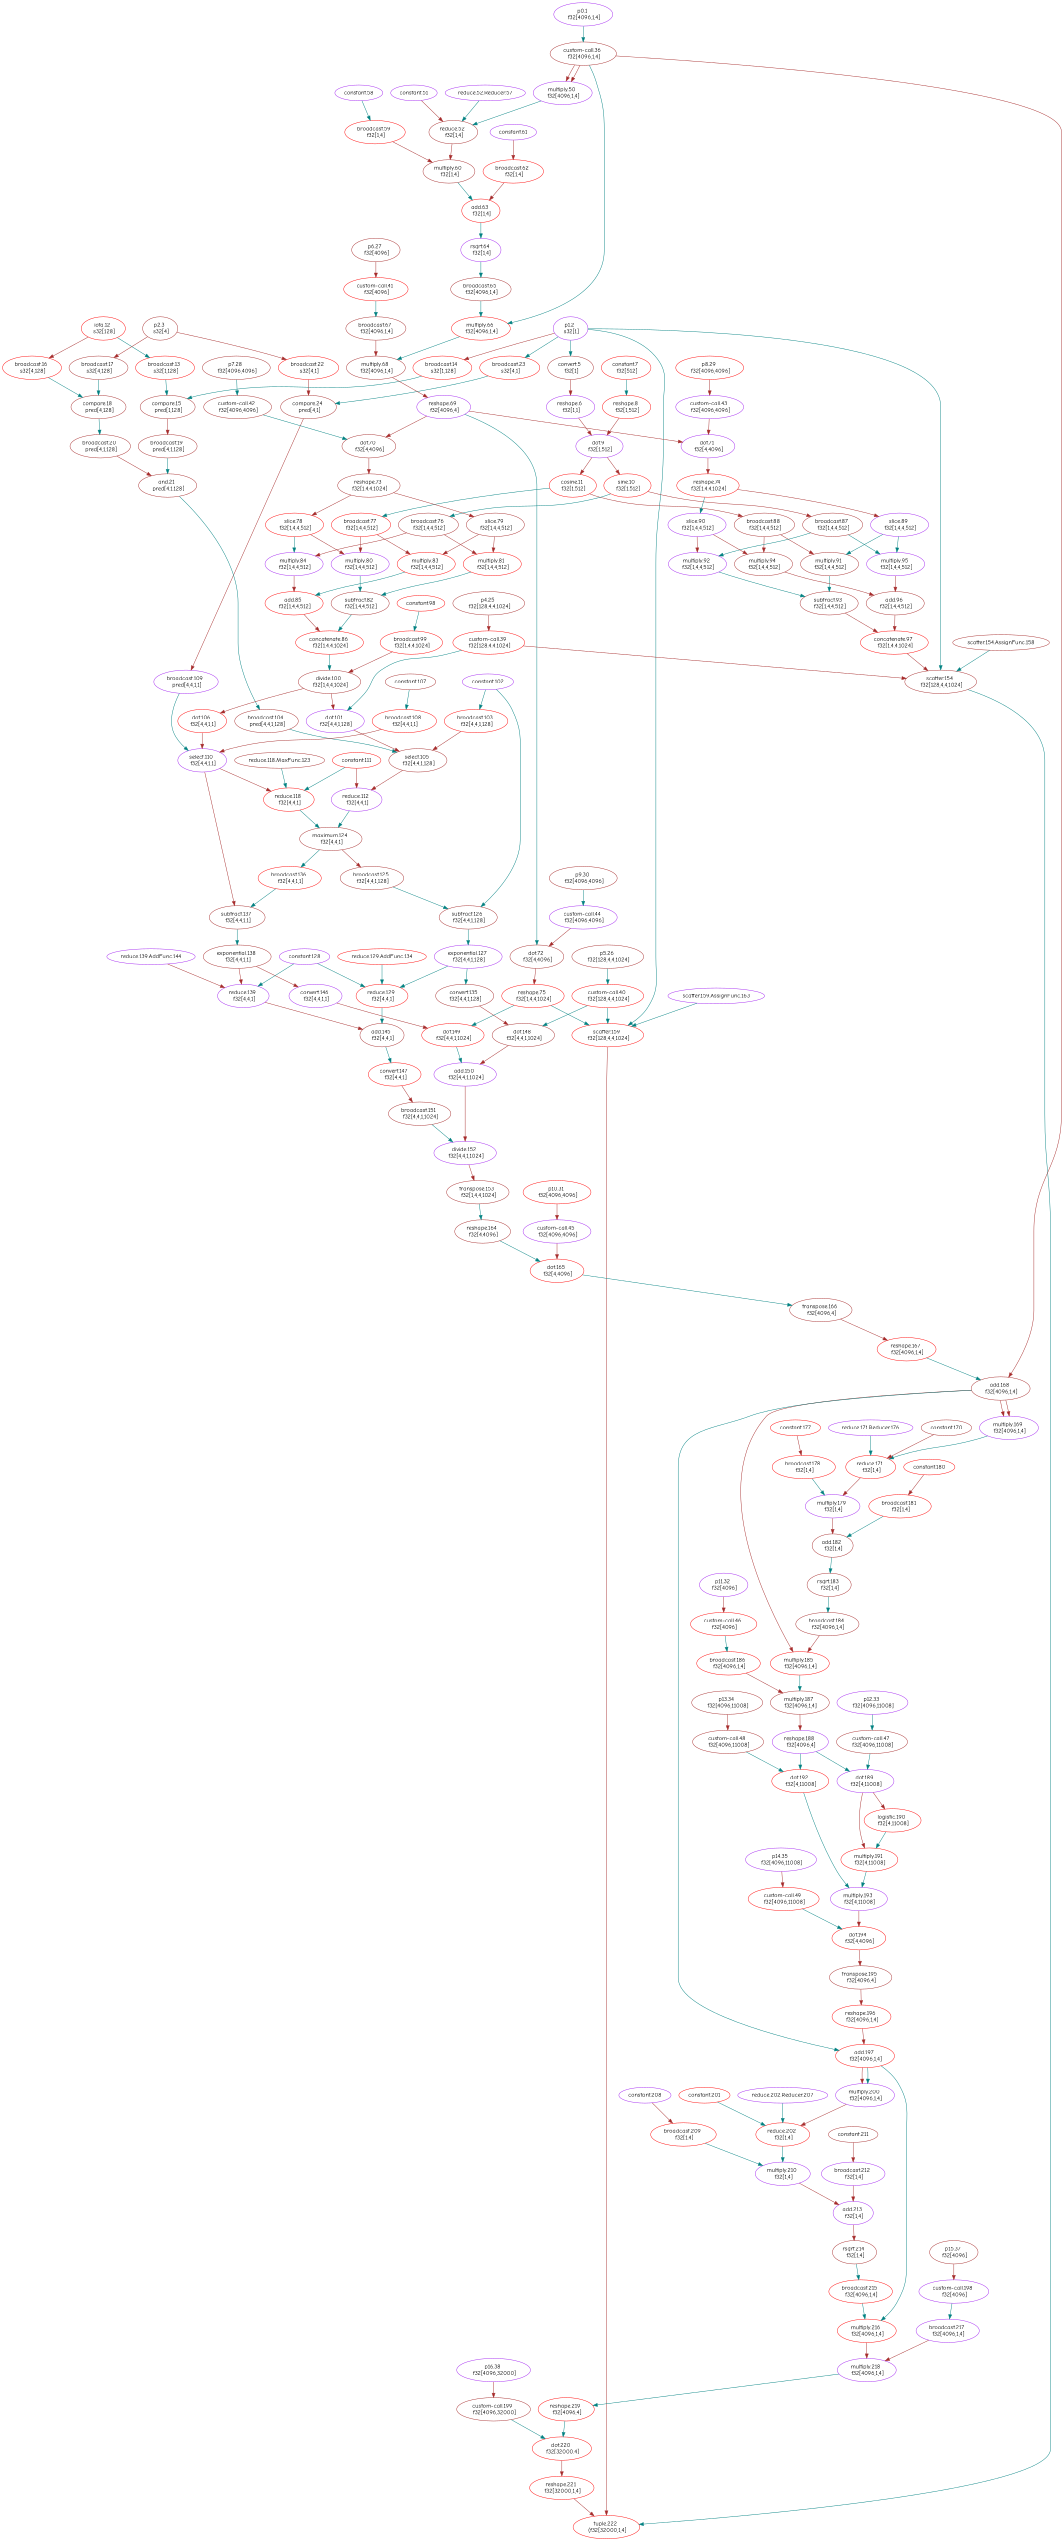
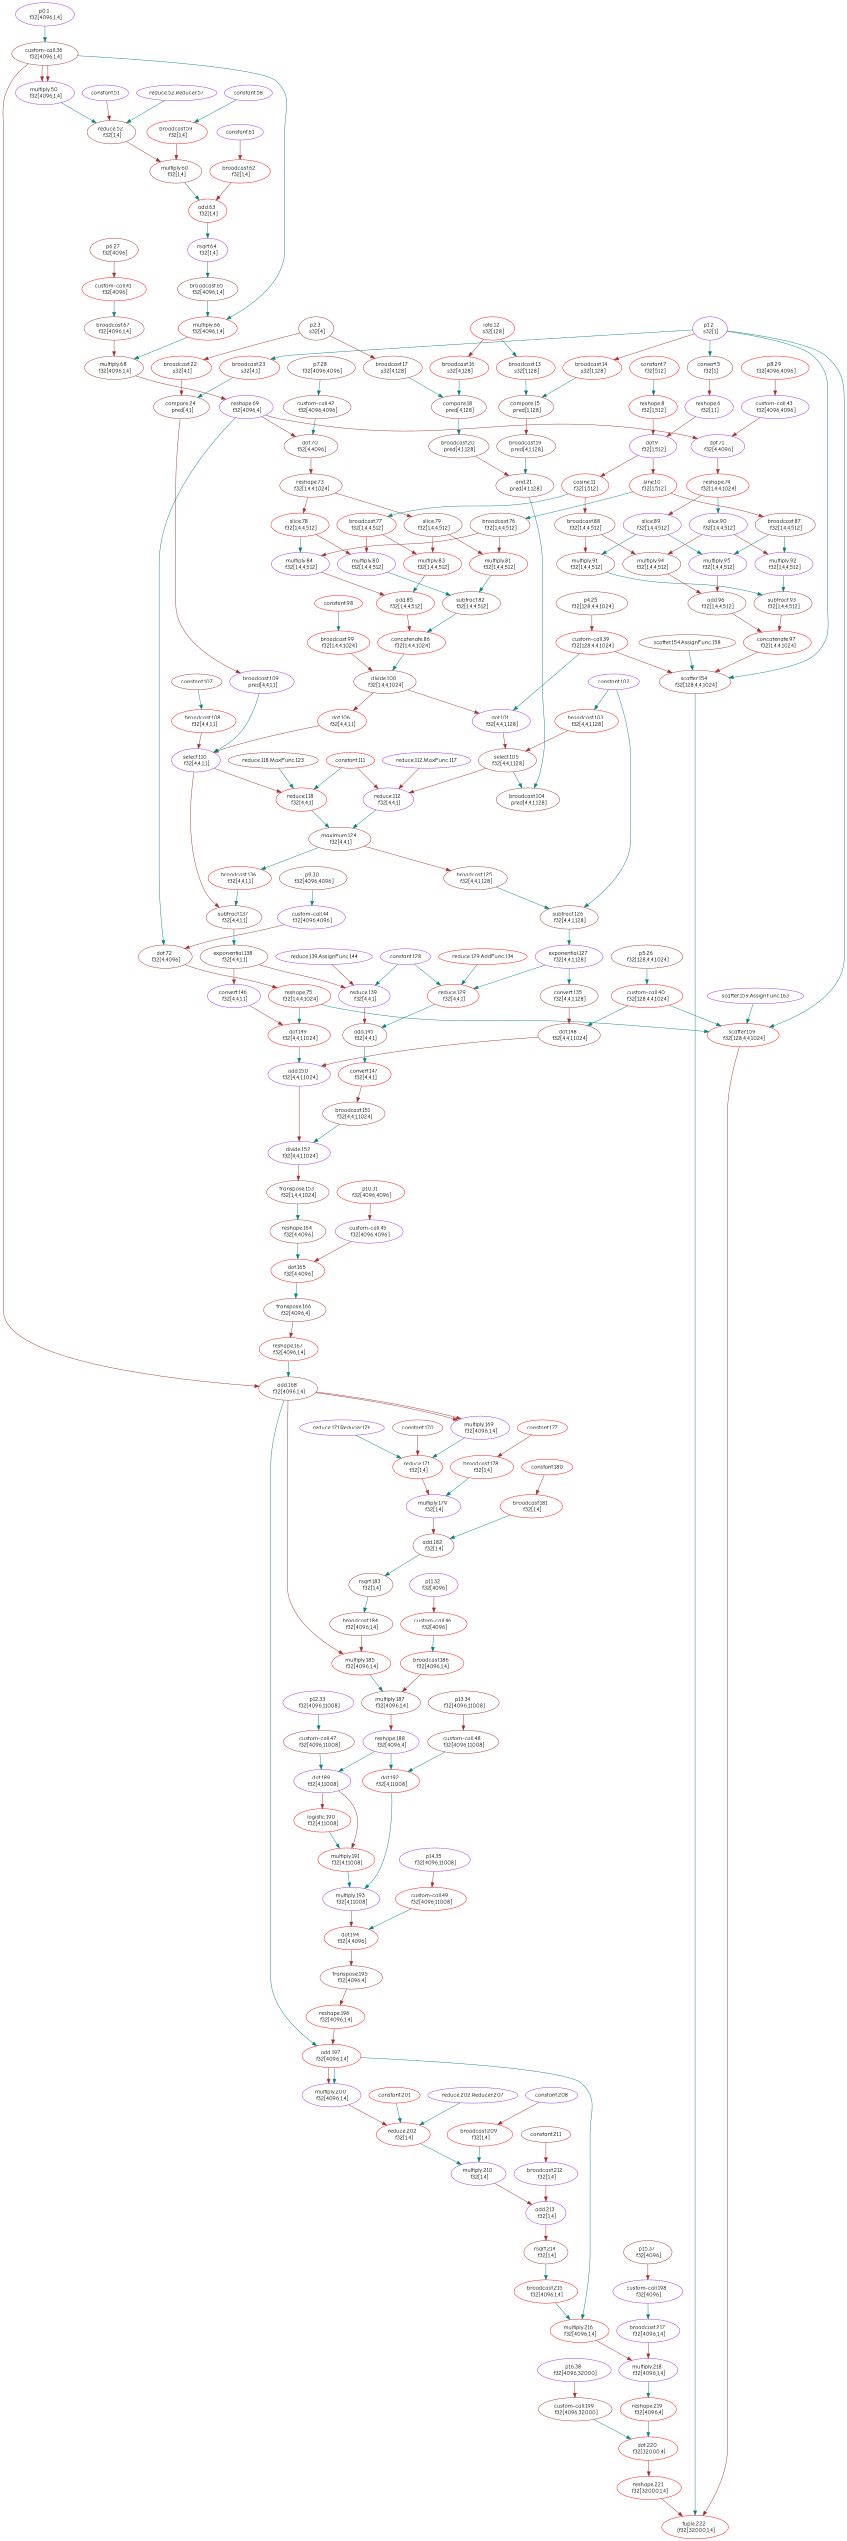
edge "broadcast.104 pred[4,4,1,128]" -> "select.105 f32[4,4,1,128]": reversed
node "reduce.112.MaxFunc.117": added
node "reduce.139.AddFunc.144": label "reduce.139.AddFunc.144" -> "reduce.139.AssignFunc.144"
